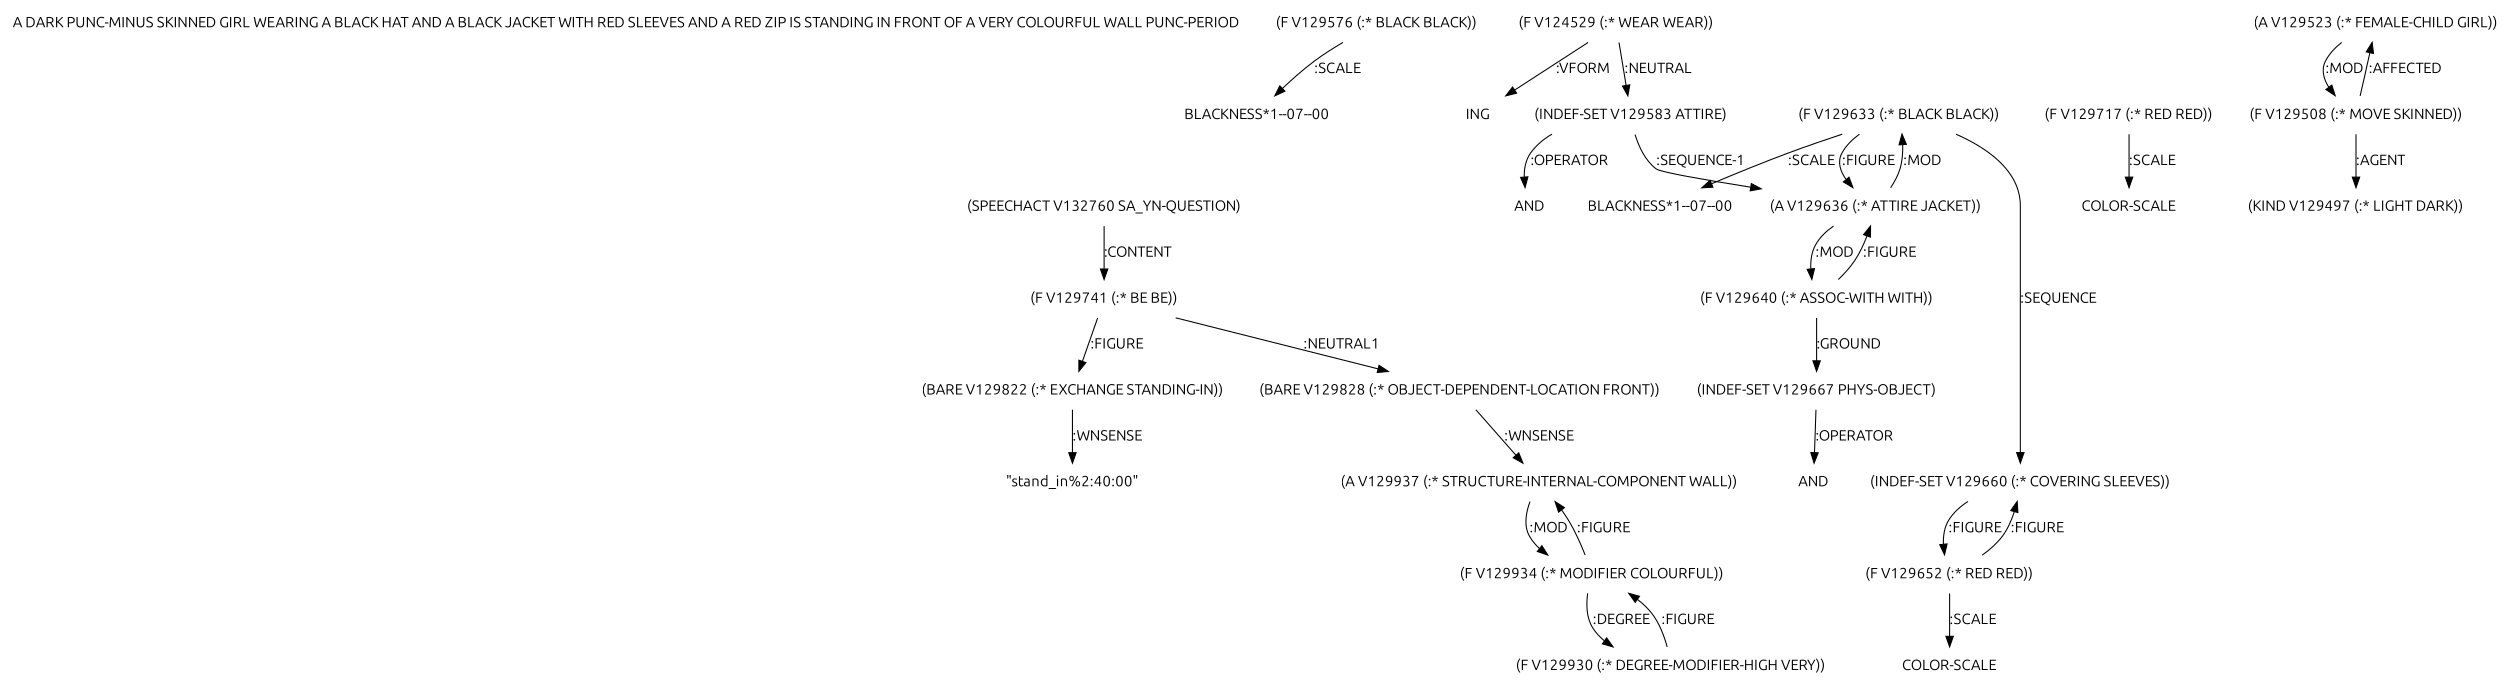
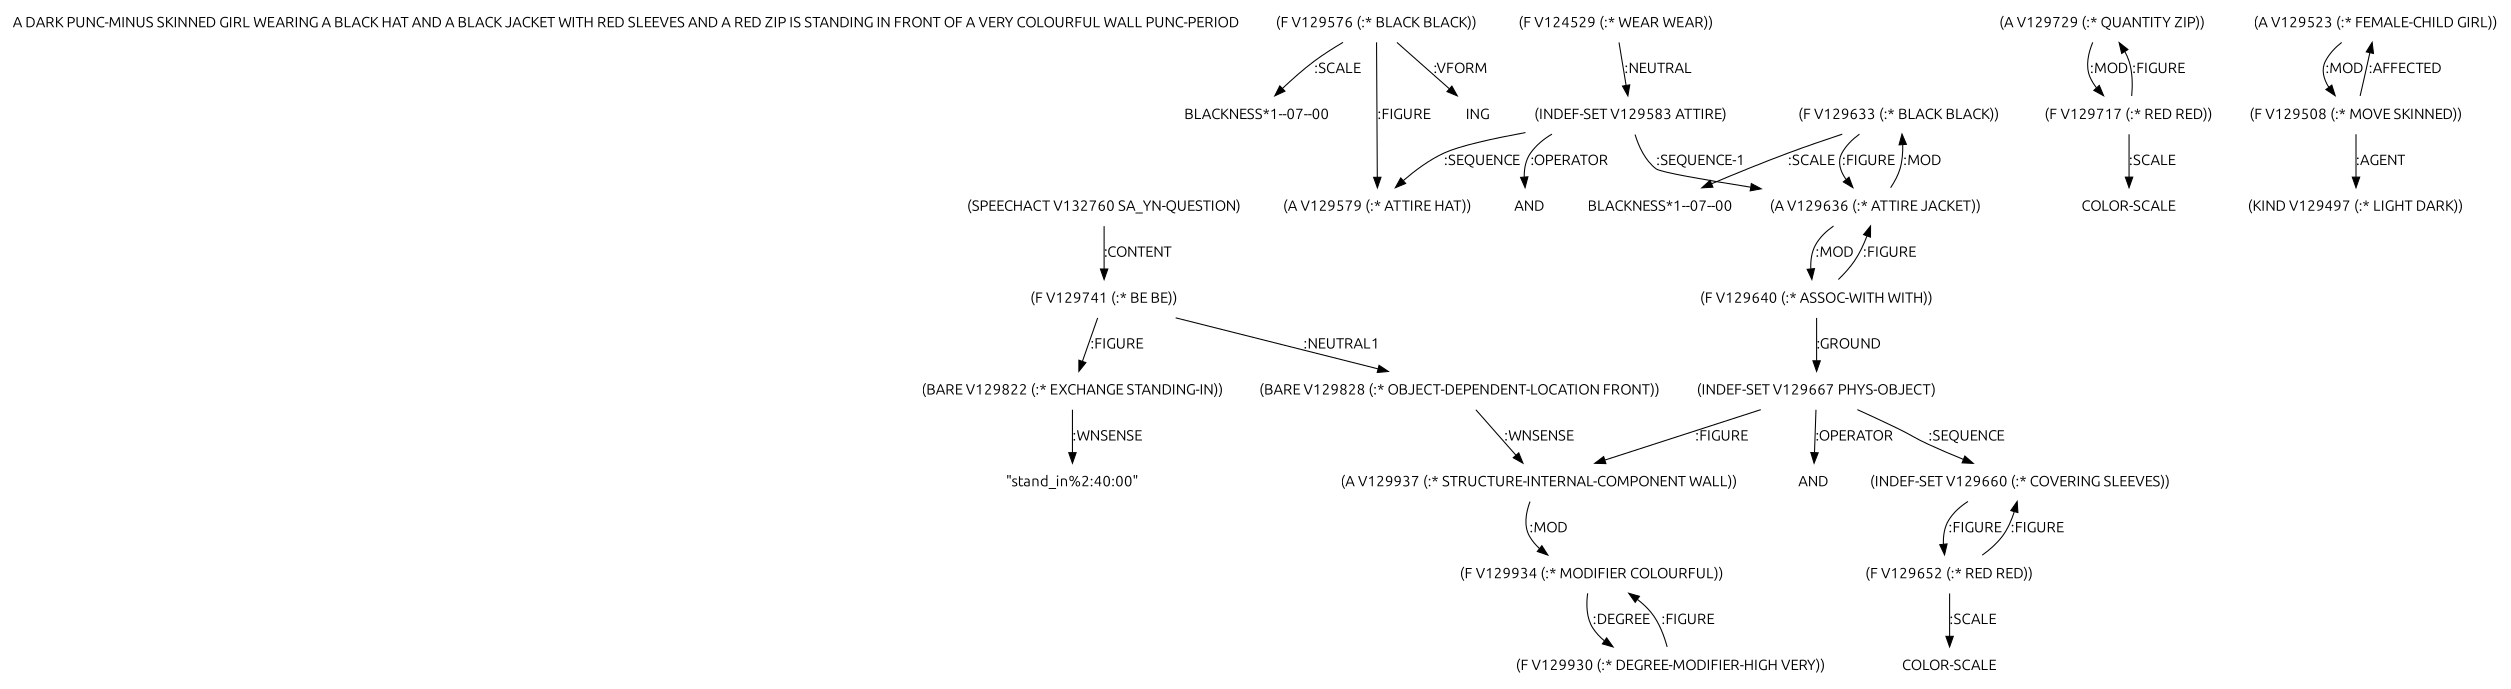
node "(A V129729 (:* QUANTITY ZIP))": added
edge "(F V124529 (:* WEAR WEAR))" -> "ING": now "(F V129576 (:* BLACK BLACK))" -> "ING"
node "(A V129579 (:* ATTIRE HAT))": added
edge "(F V129633 (:* BLACK BLACK))" -> "(INDEF-SET V129660 (:* COVERING SLEEVES))": now "(INDEF-SET V129667 PHYS-OBJECT)" -> "(INDEF-SET V129660 (:* COVERING SLEEVES))"
edge "(F V129934 (:* MODIFIER COLOURFUL))" -> "(A V129937 (:* STRUCTURE-INTERNAL-COMPONENT WALL))": now "(INDEF-SET V129667 PHYS-OBJECT)" -> "(A V129937 (:* STRUCTURE-INTERNAL-COMPONENT WALL))"
